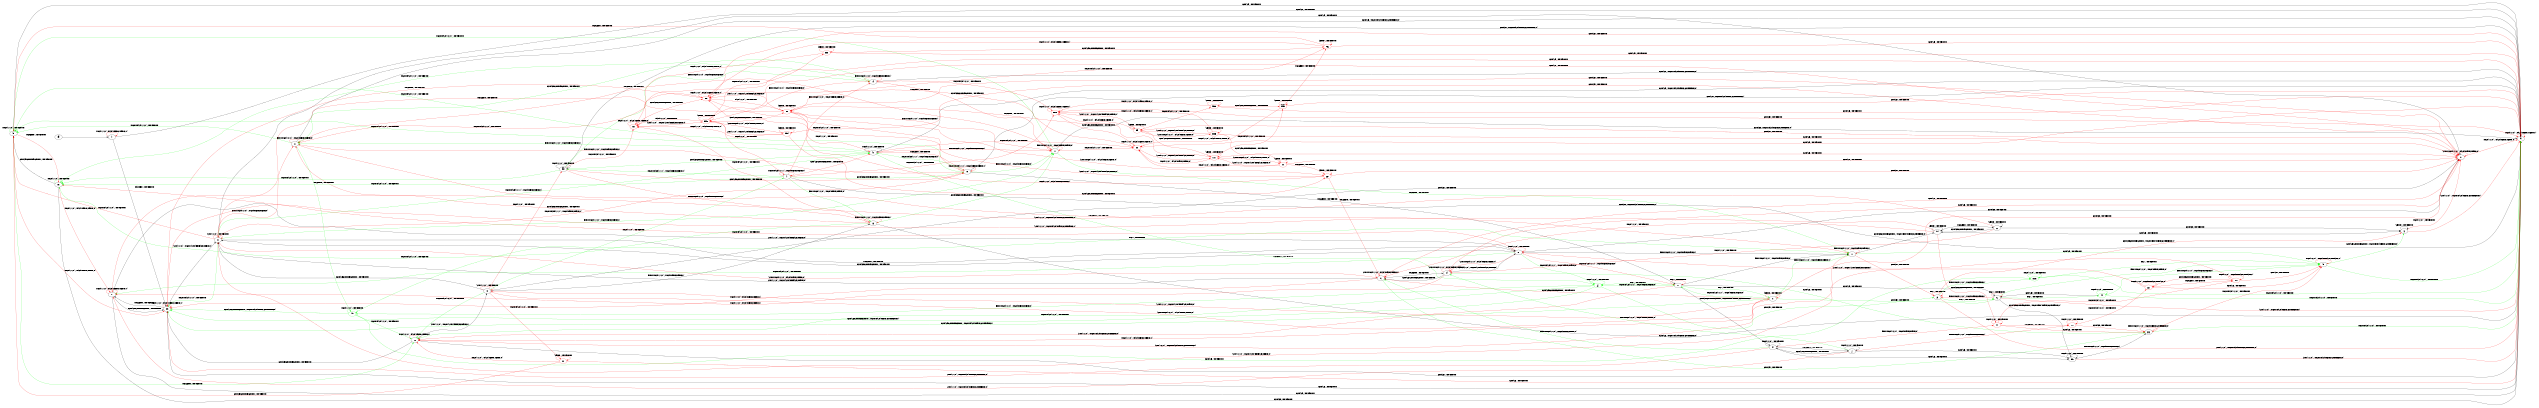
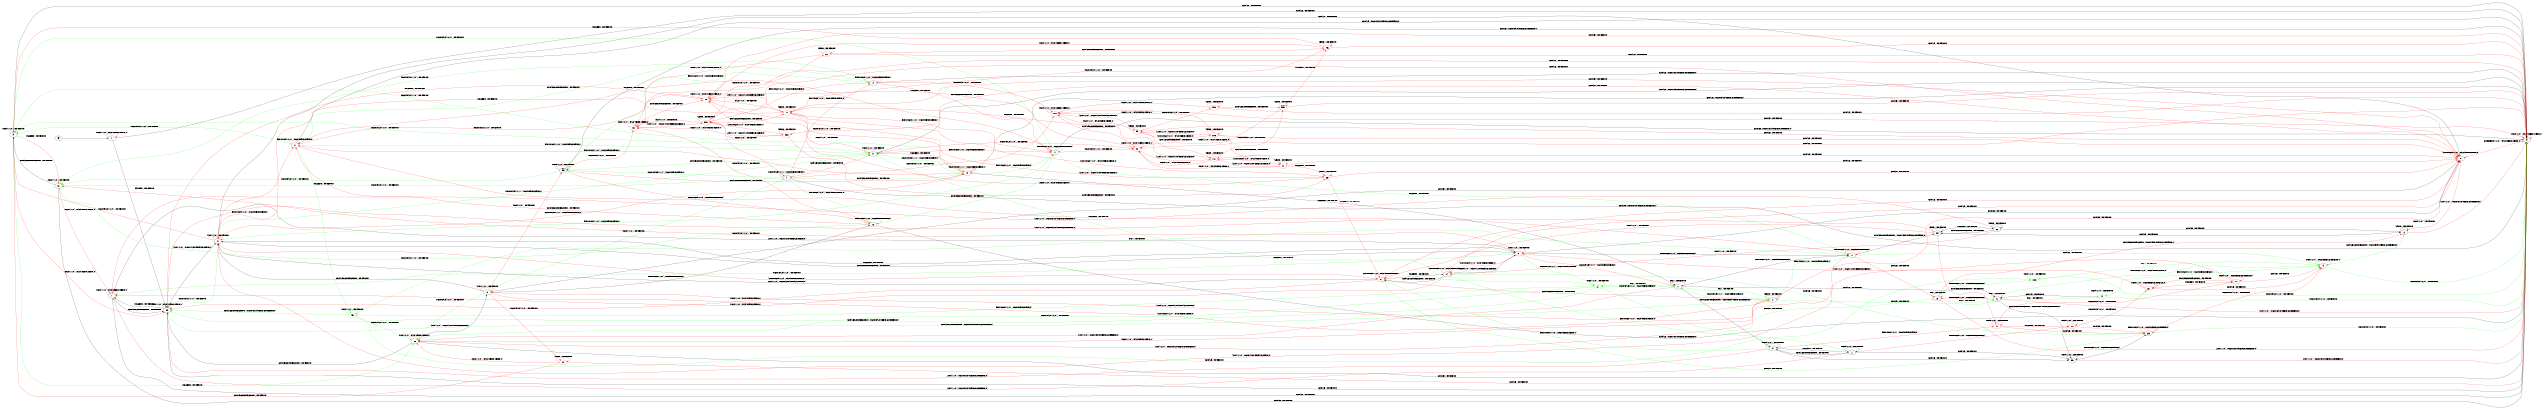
edge "o" -> "a": label "ACK(V,V,0) / RST(NEXT,ZERO,0)" -> "CURRENT(V,V,0) / RST(NEXT,ZERO,0)"
